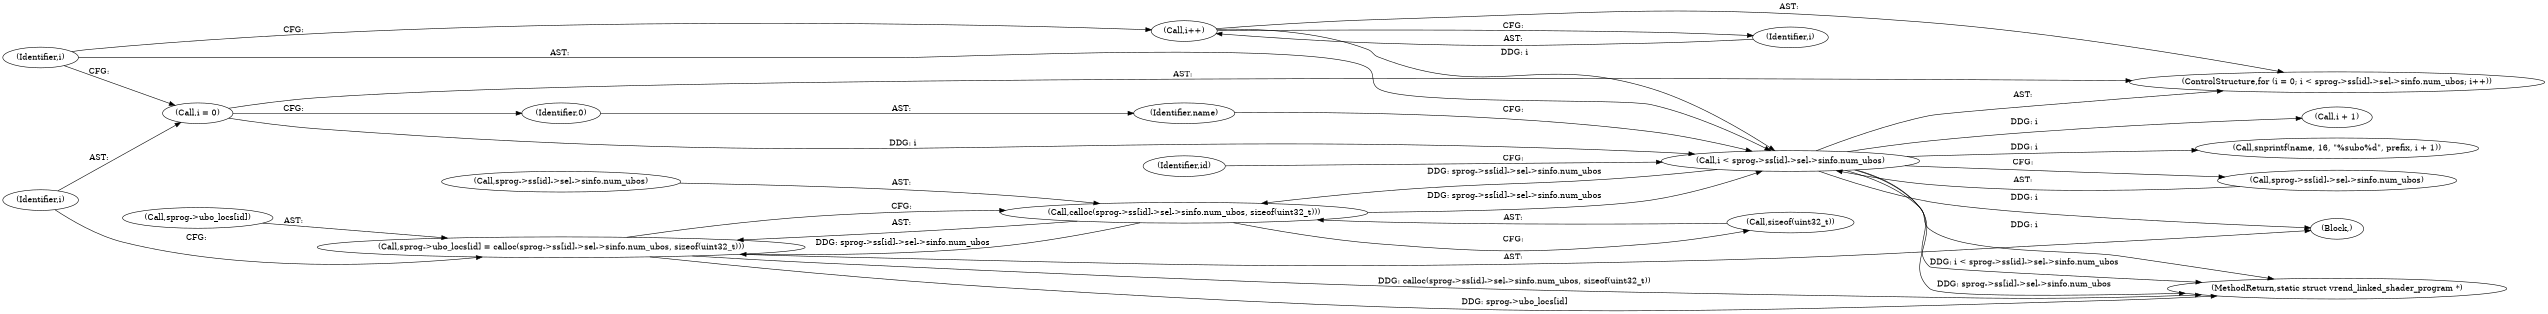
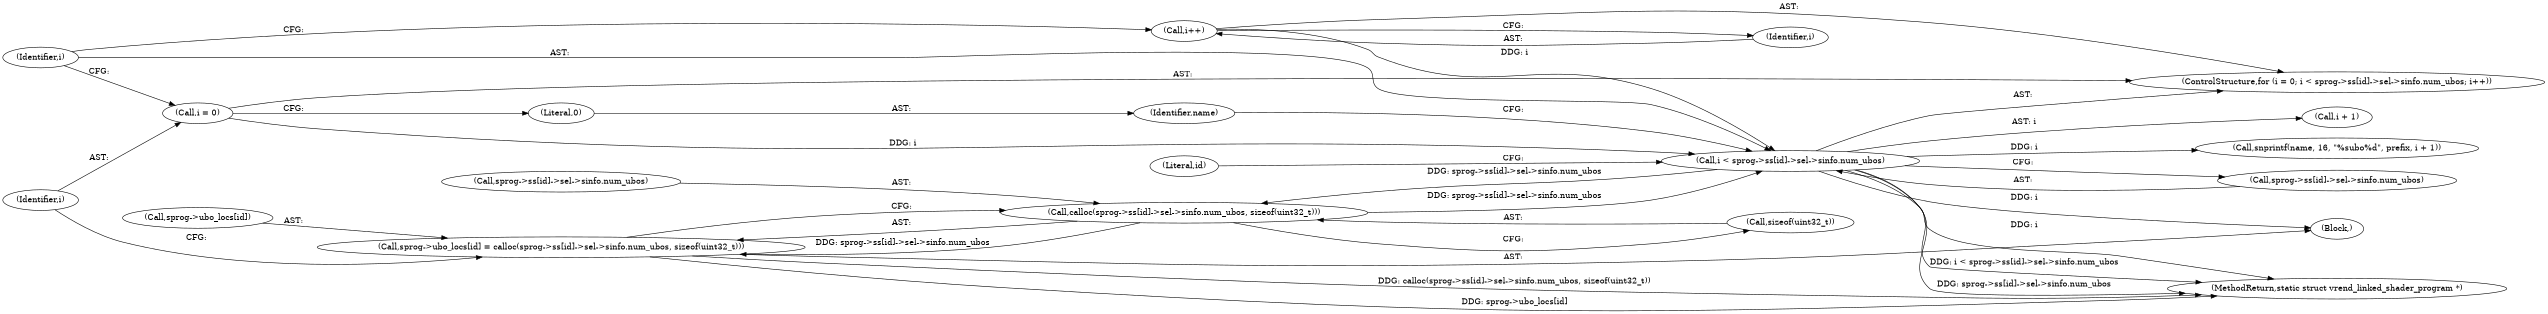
node "(Identifier,0)": label "(Identifier,0)" -> "(Literal,0)"
edge "(Call,i < sprog->ss[id]->sel->sinfo.num_ubos)" -> "(Call,i + 1)": label "DDG: i" -> "AST: i"
node "(Identifier,id)": label "(Identifier,id)" -> "(Literal,id)"
